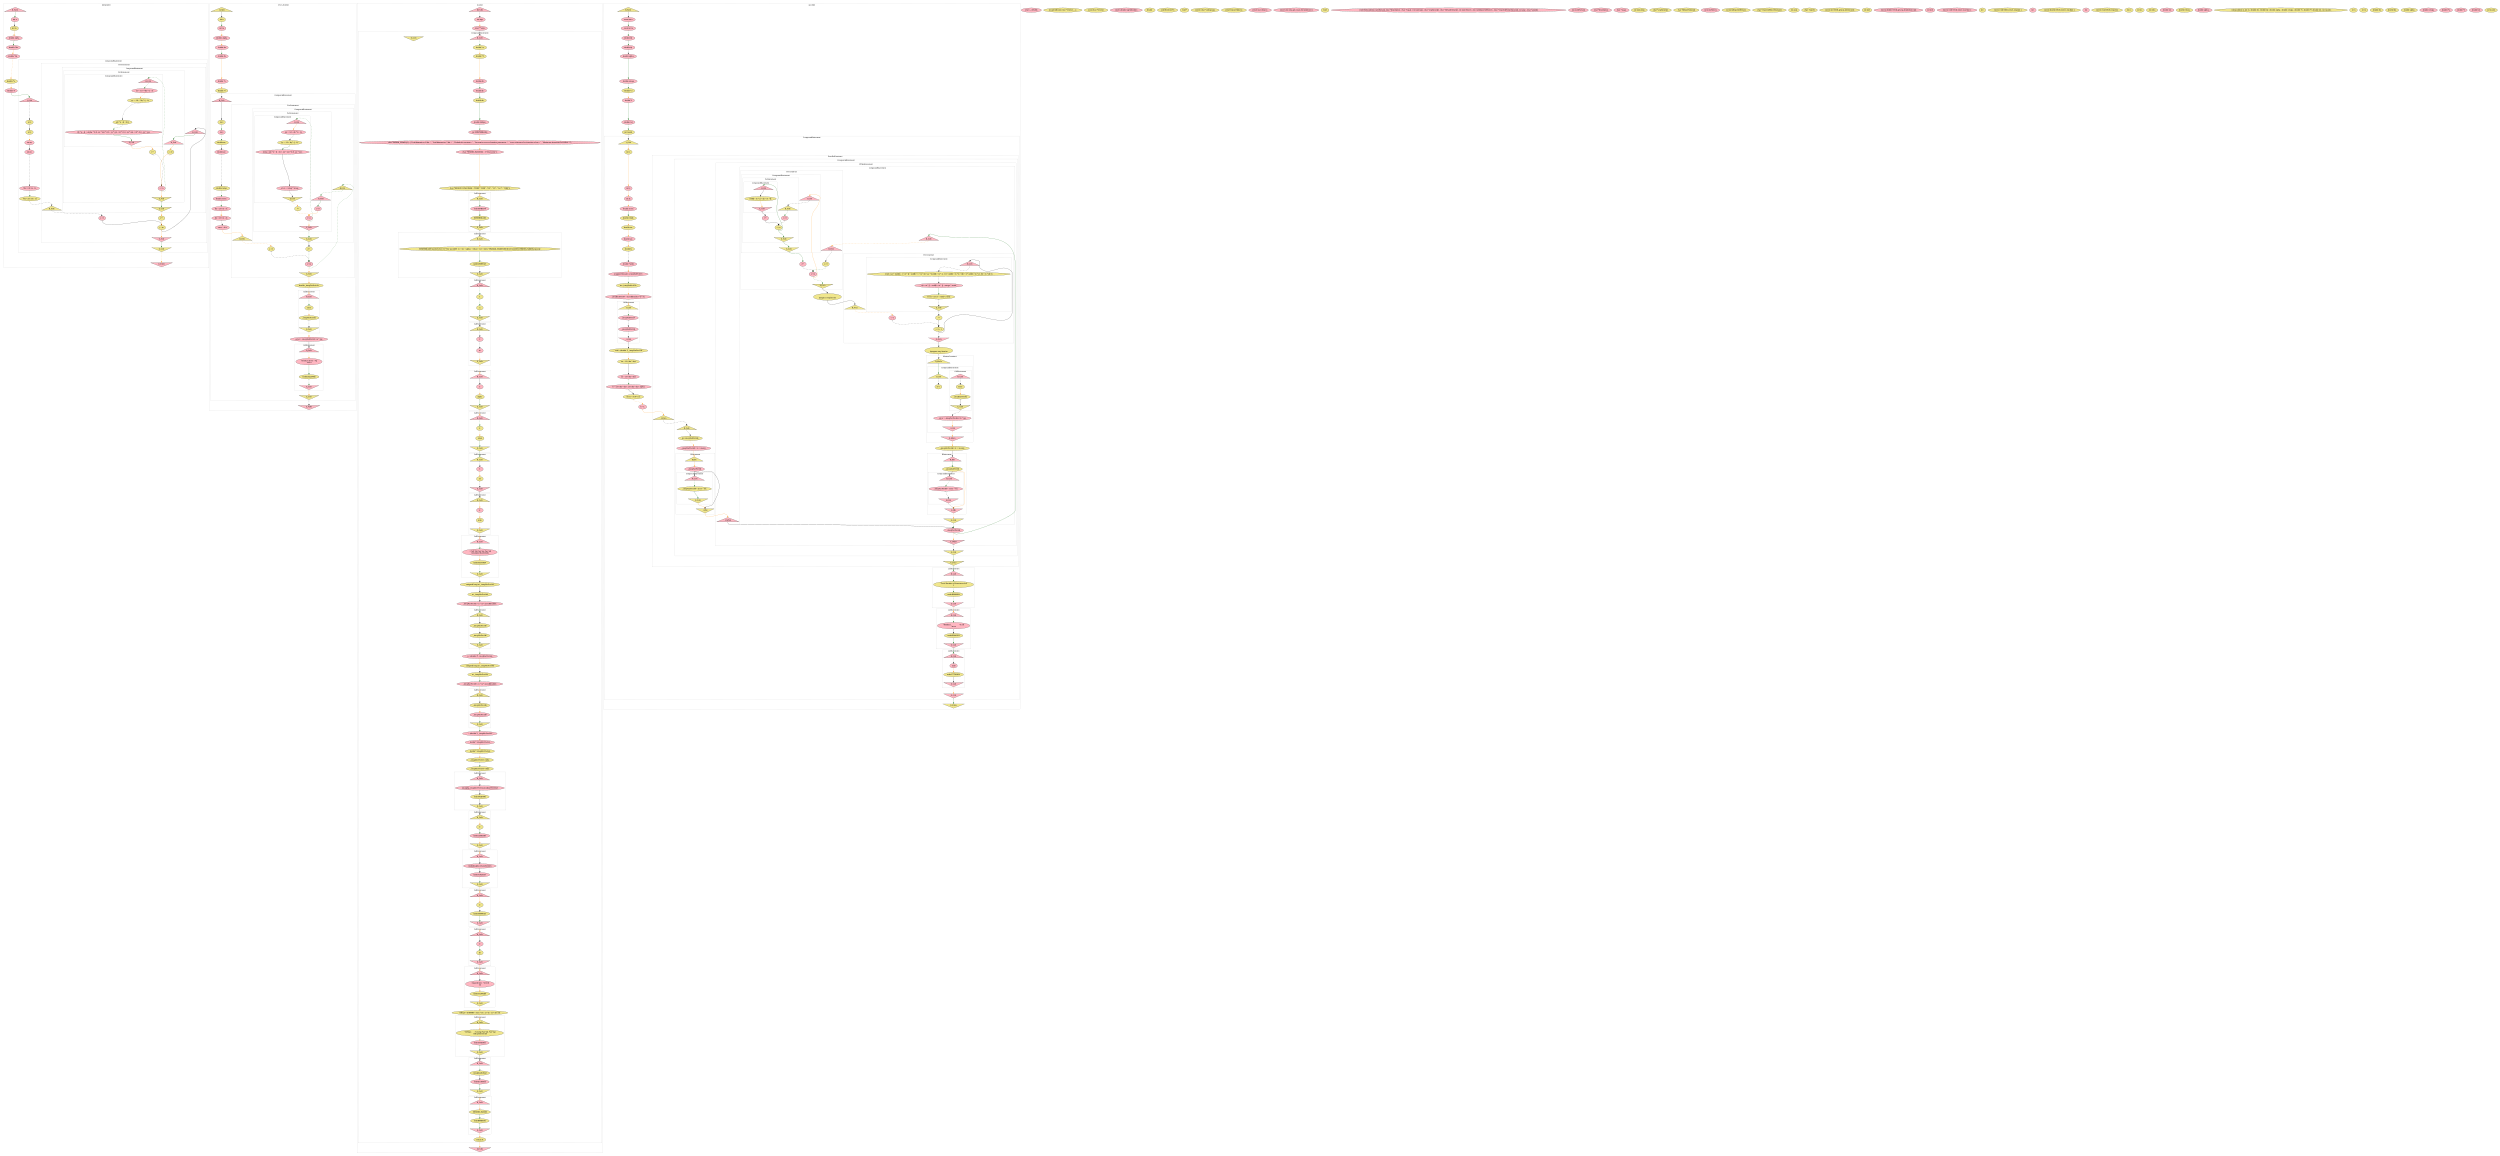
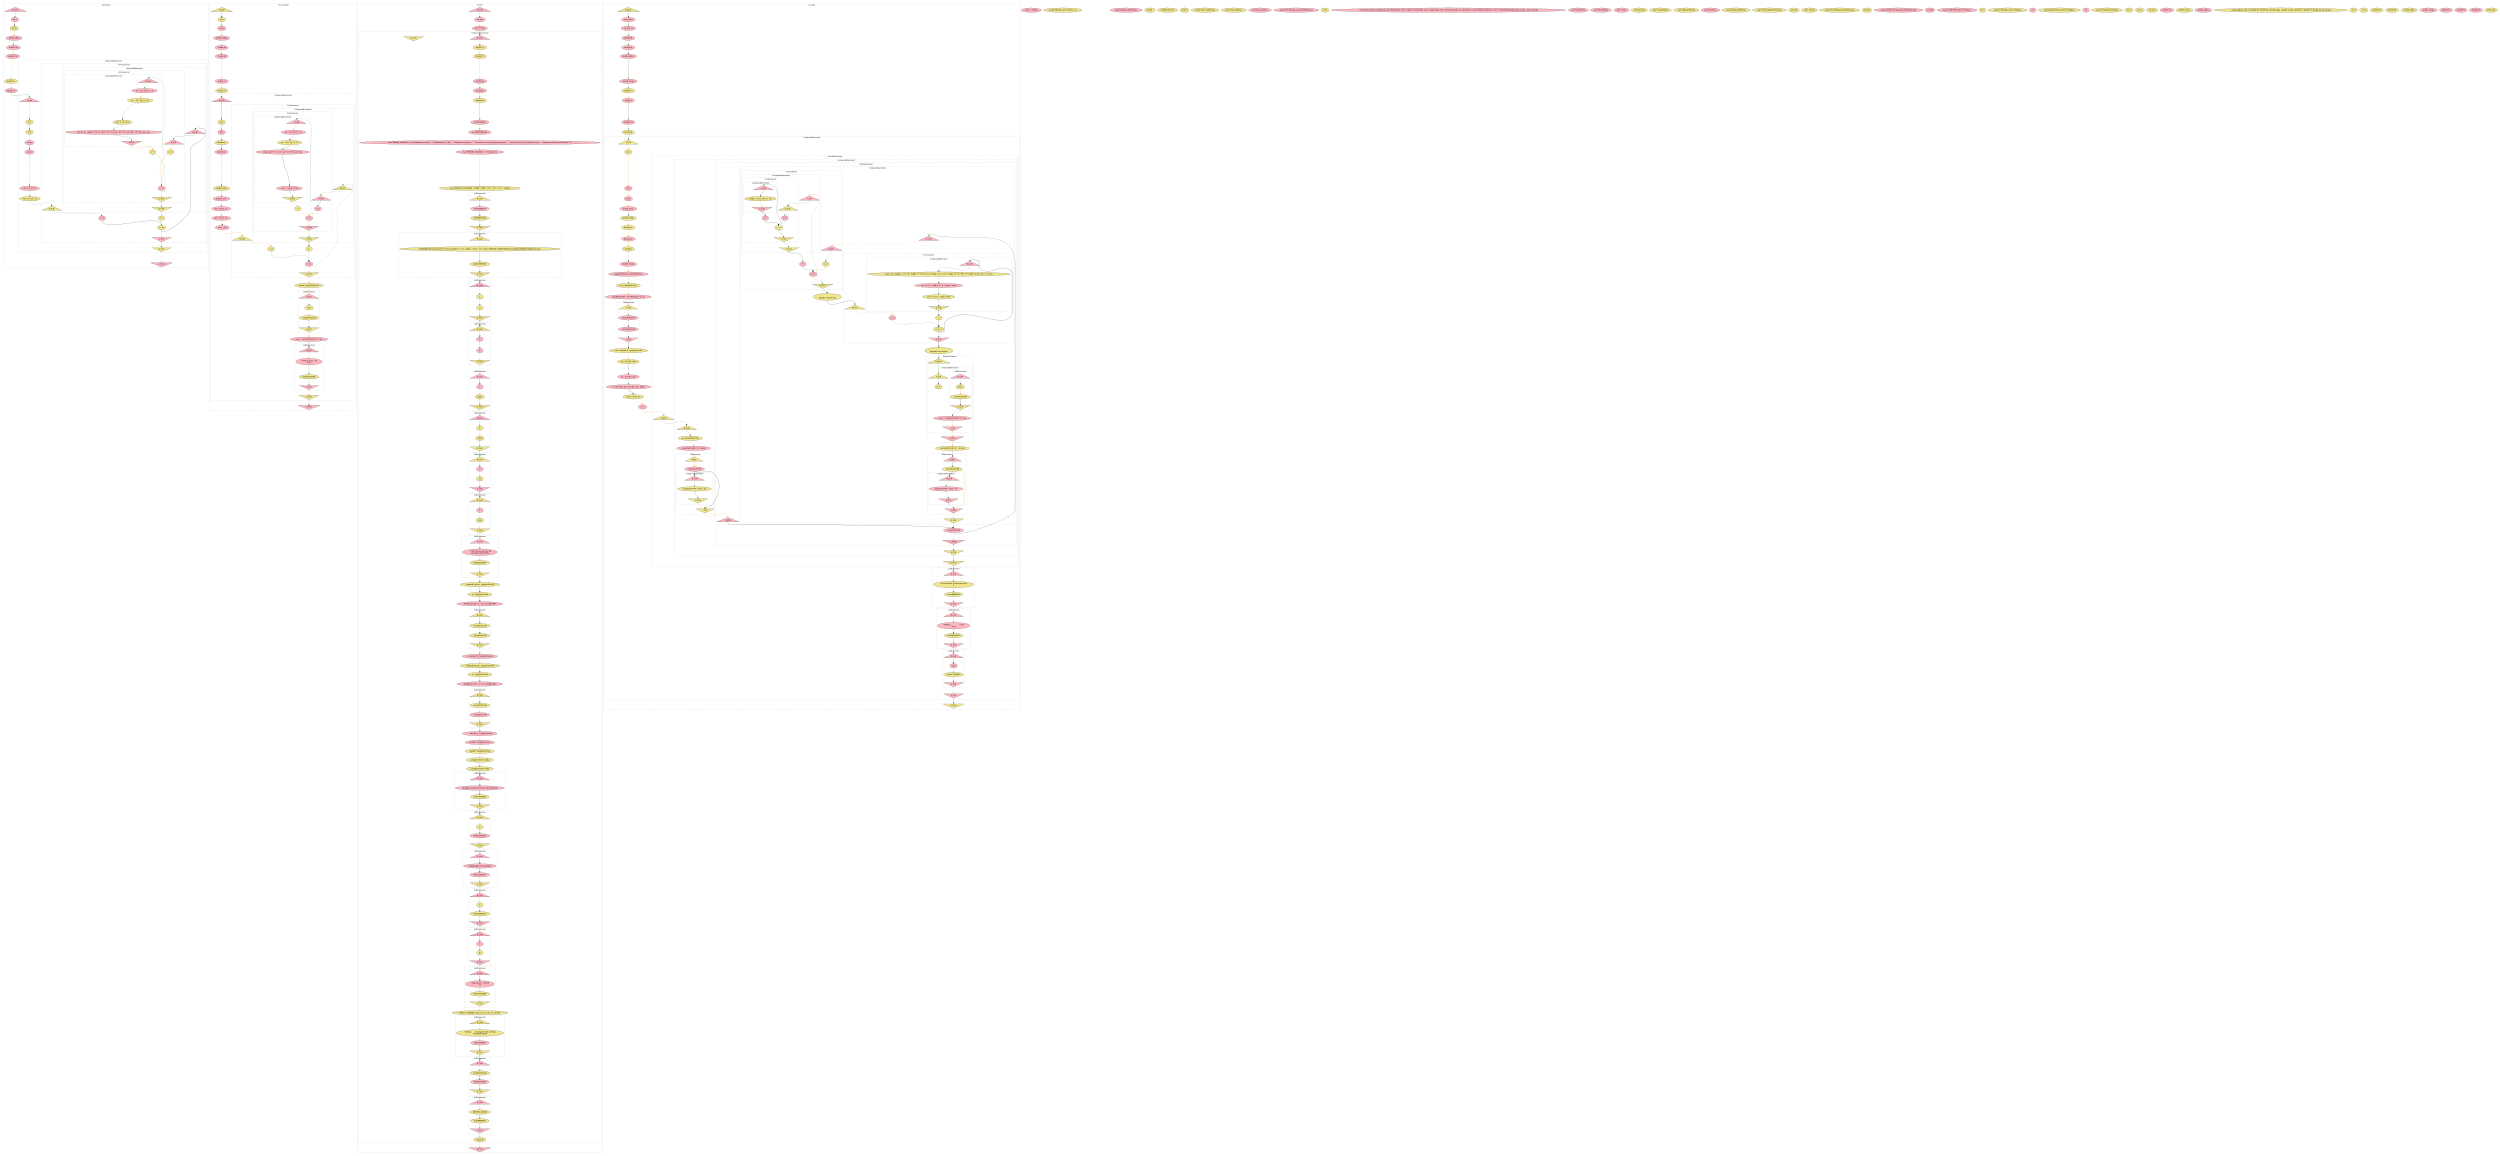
node "const char *restrict": removed
